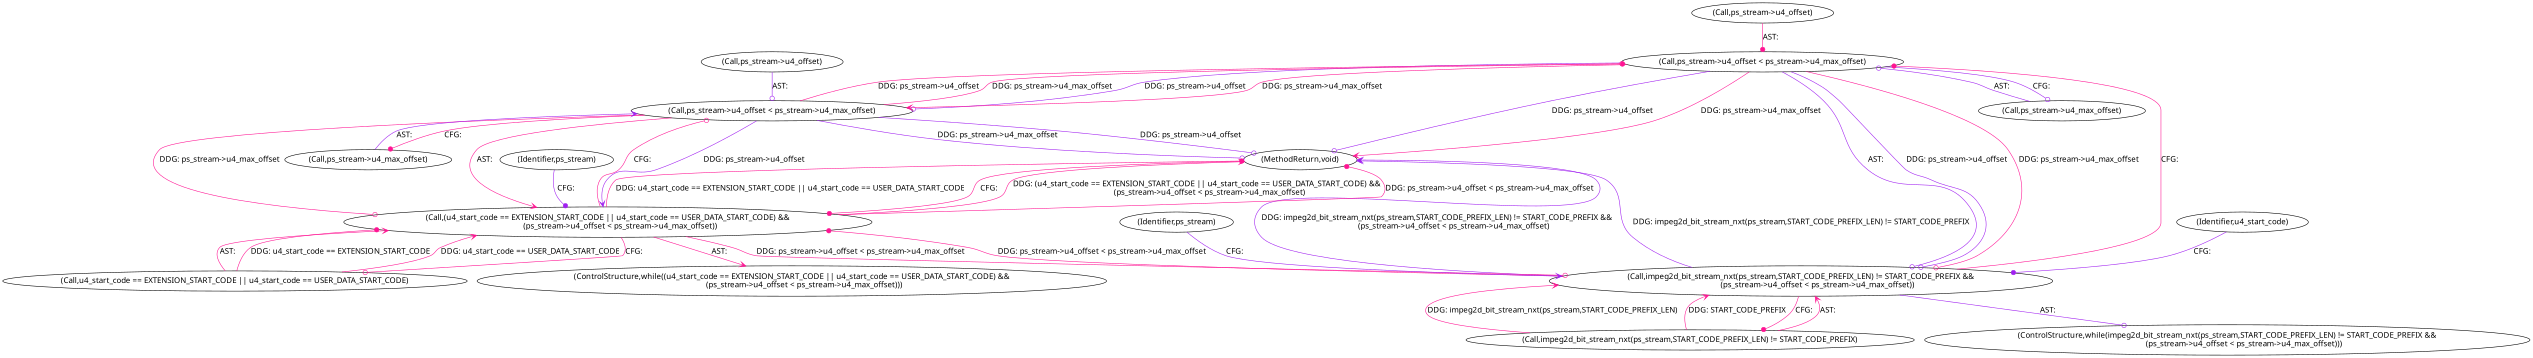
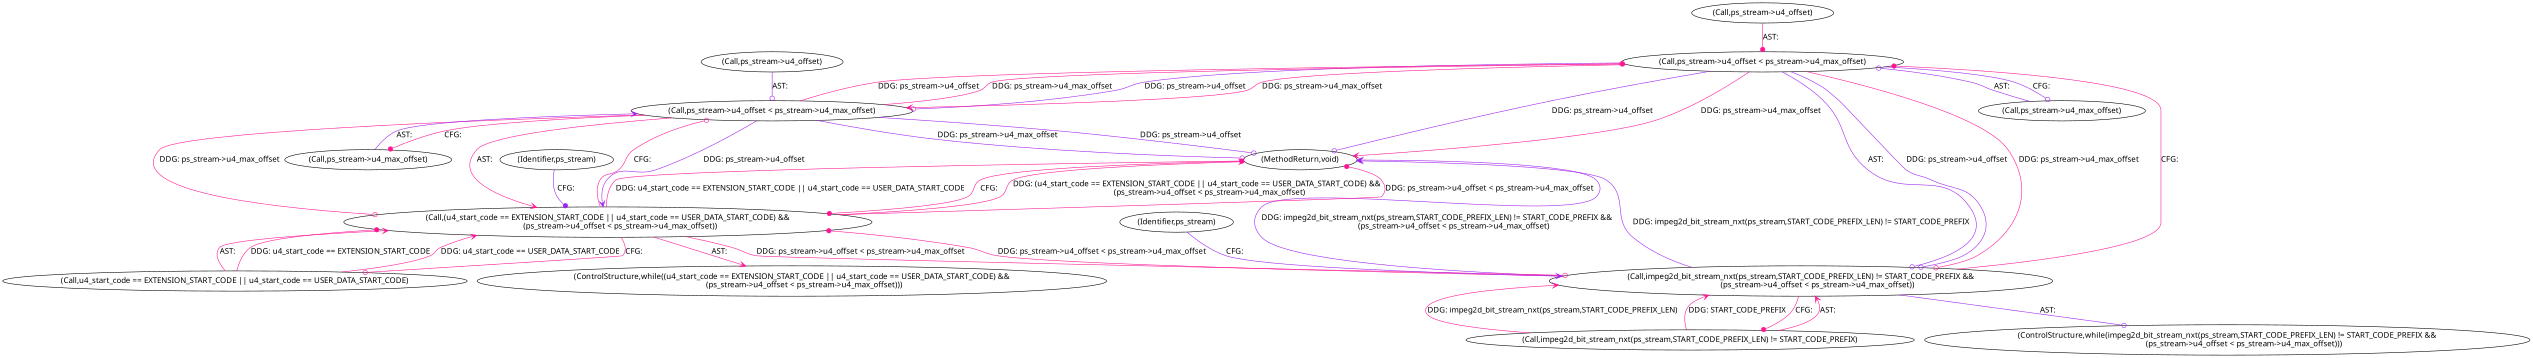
node "(Identifier,u4_start_code)": removed
